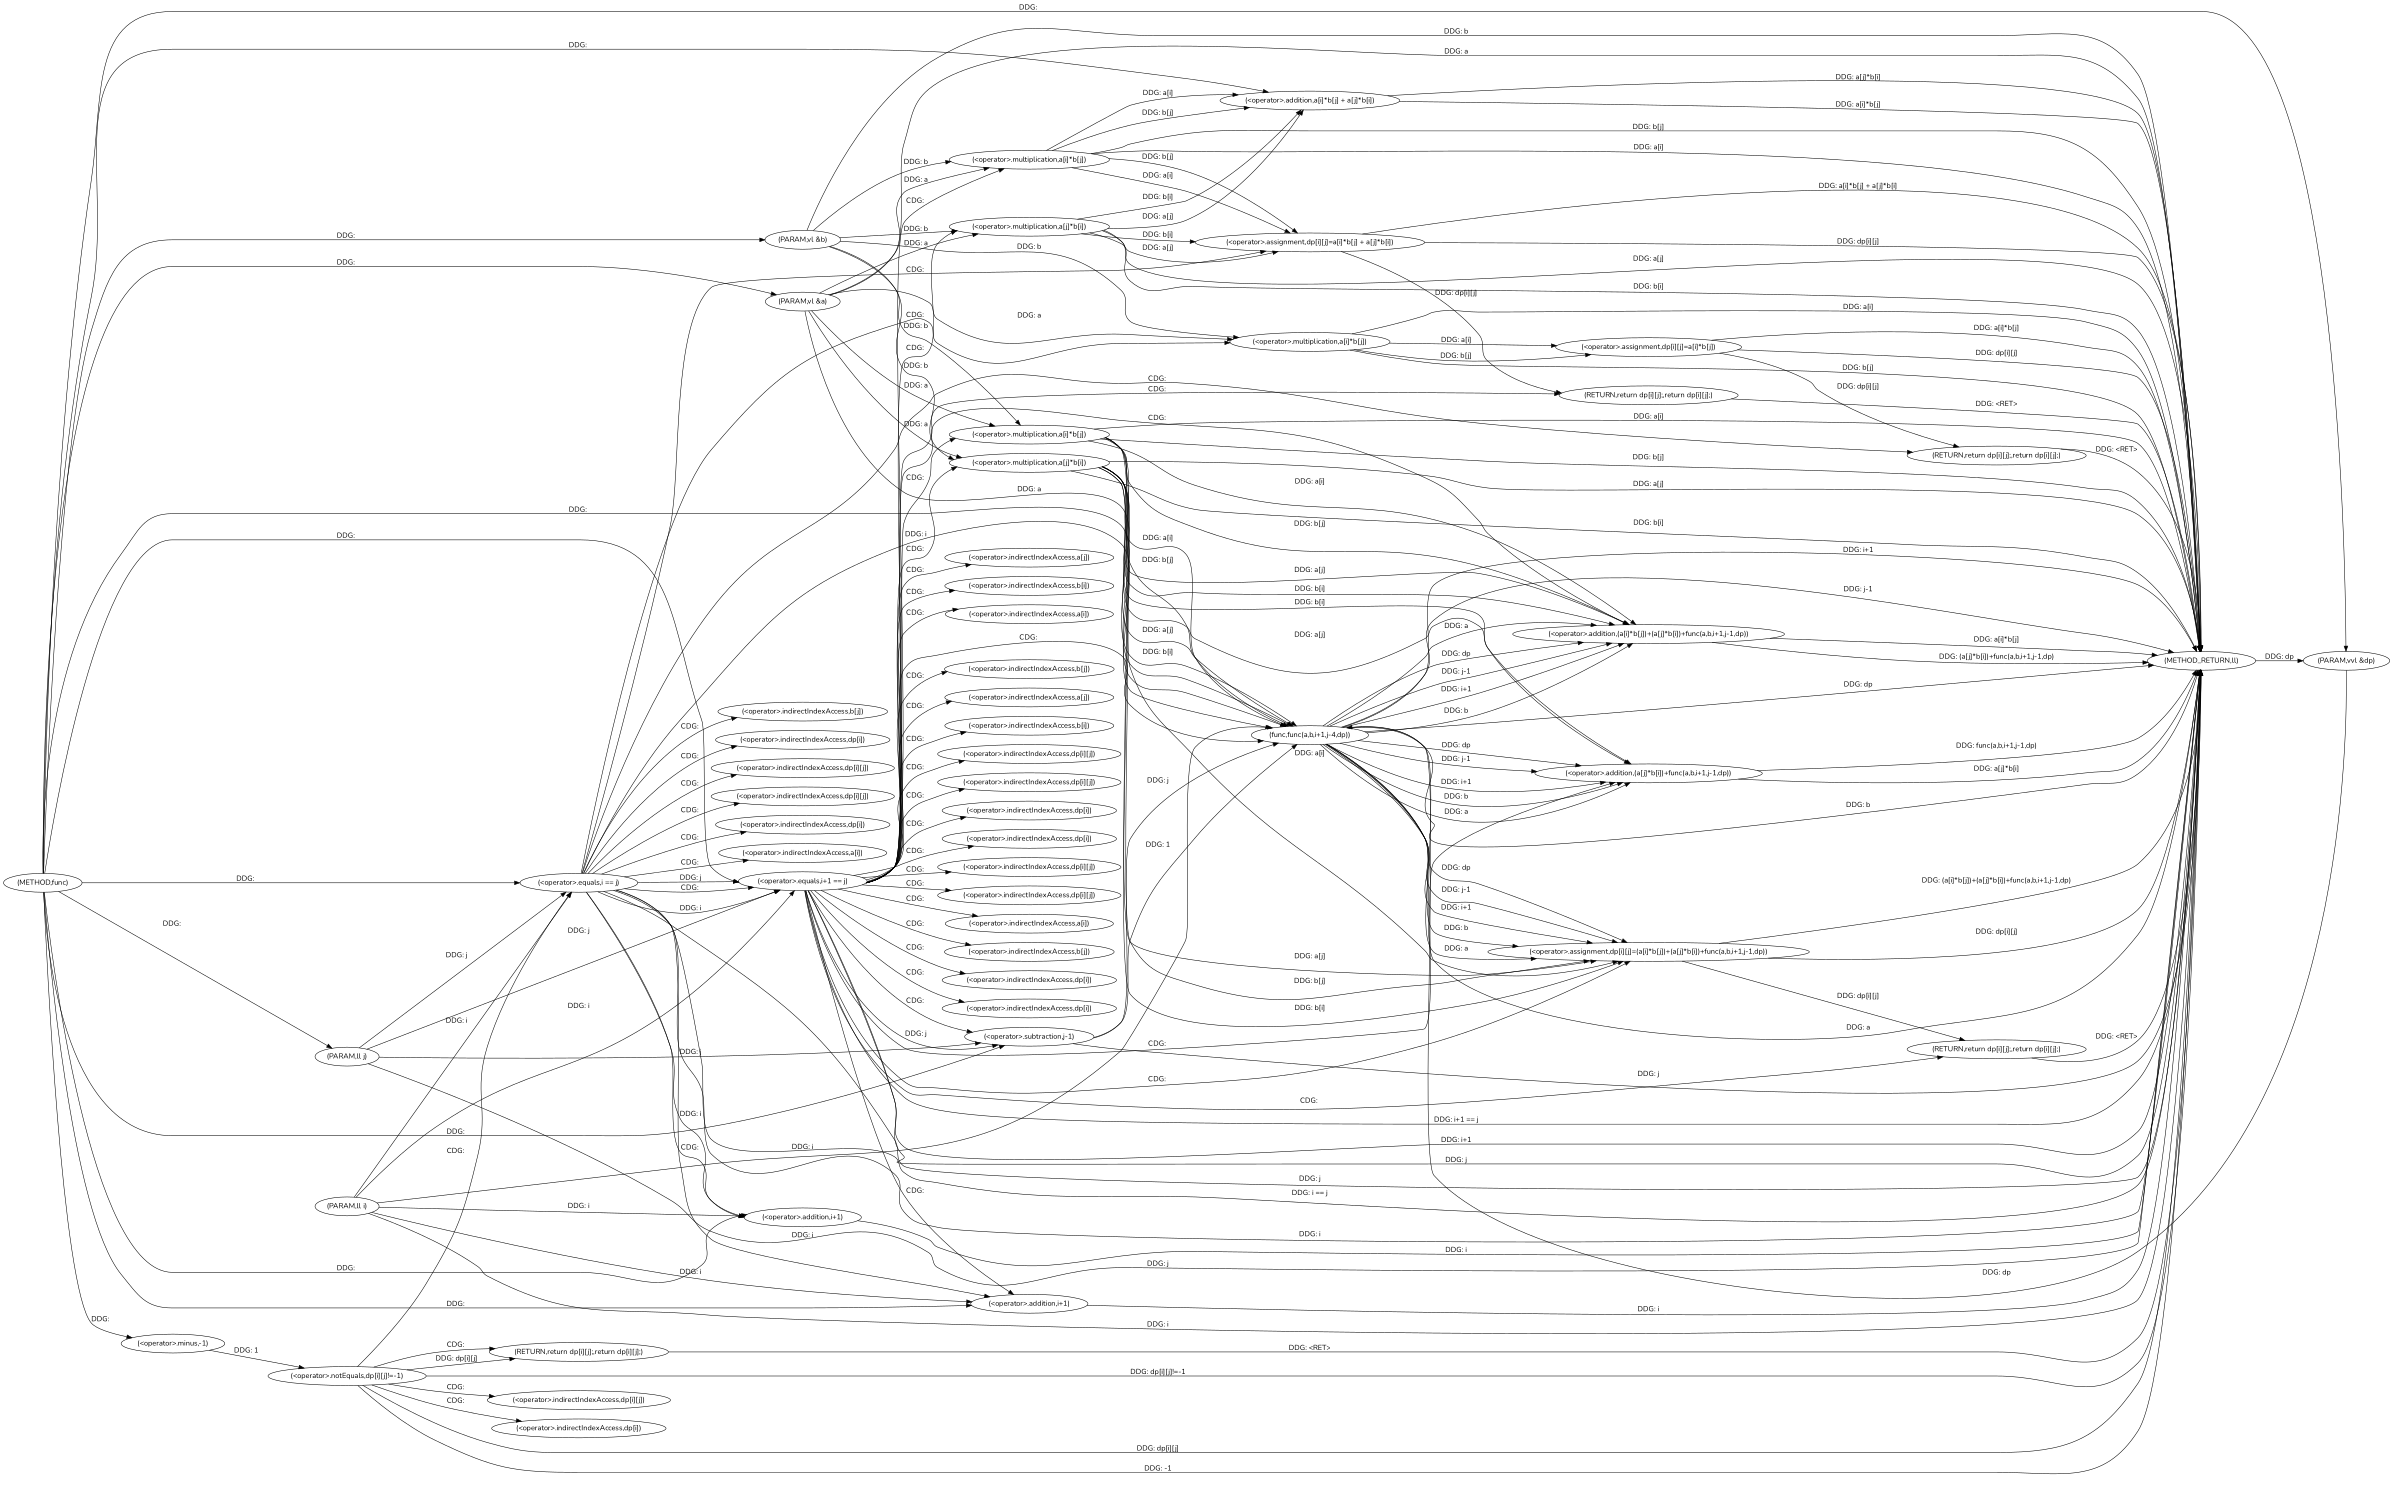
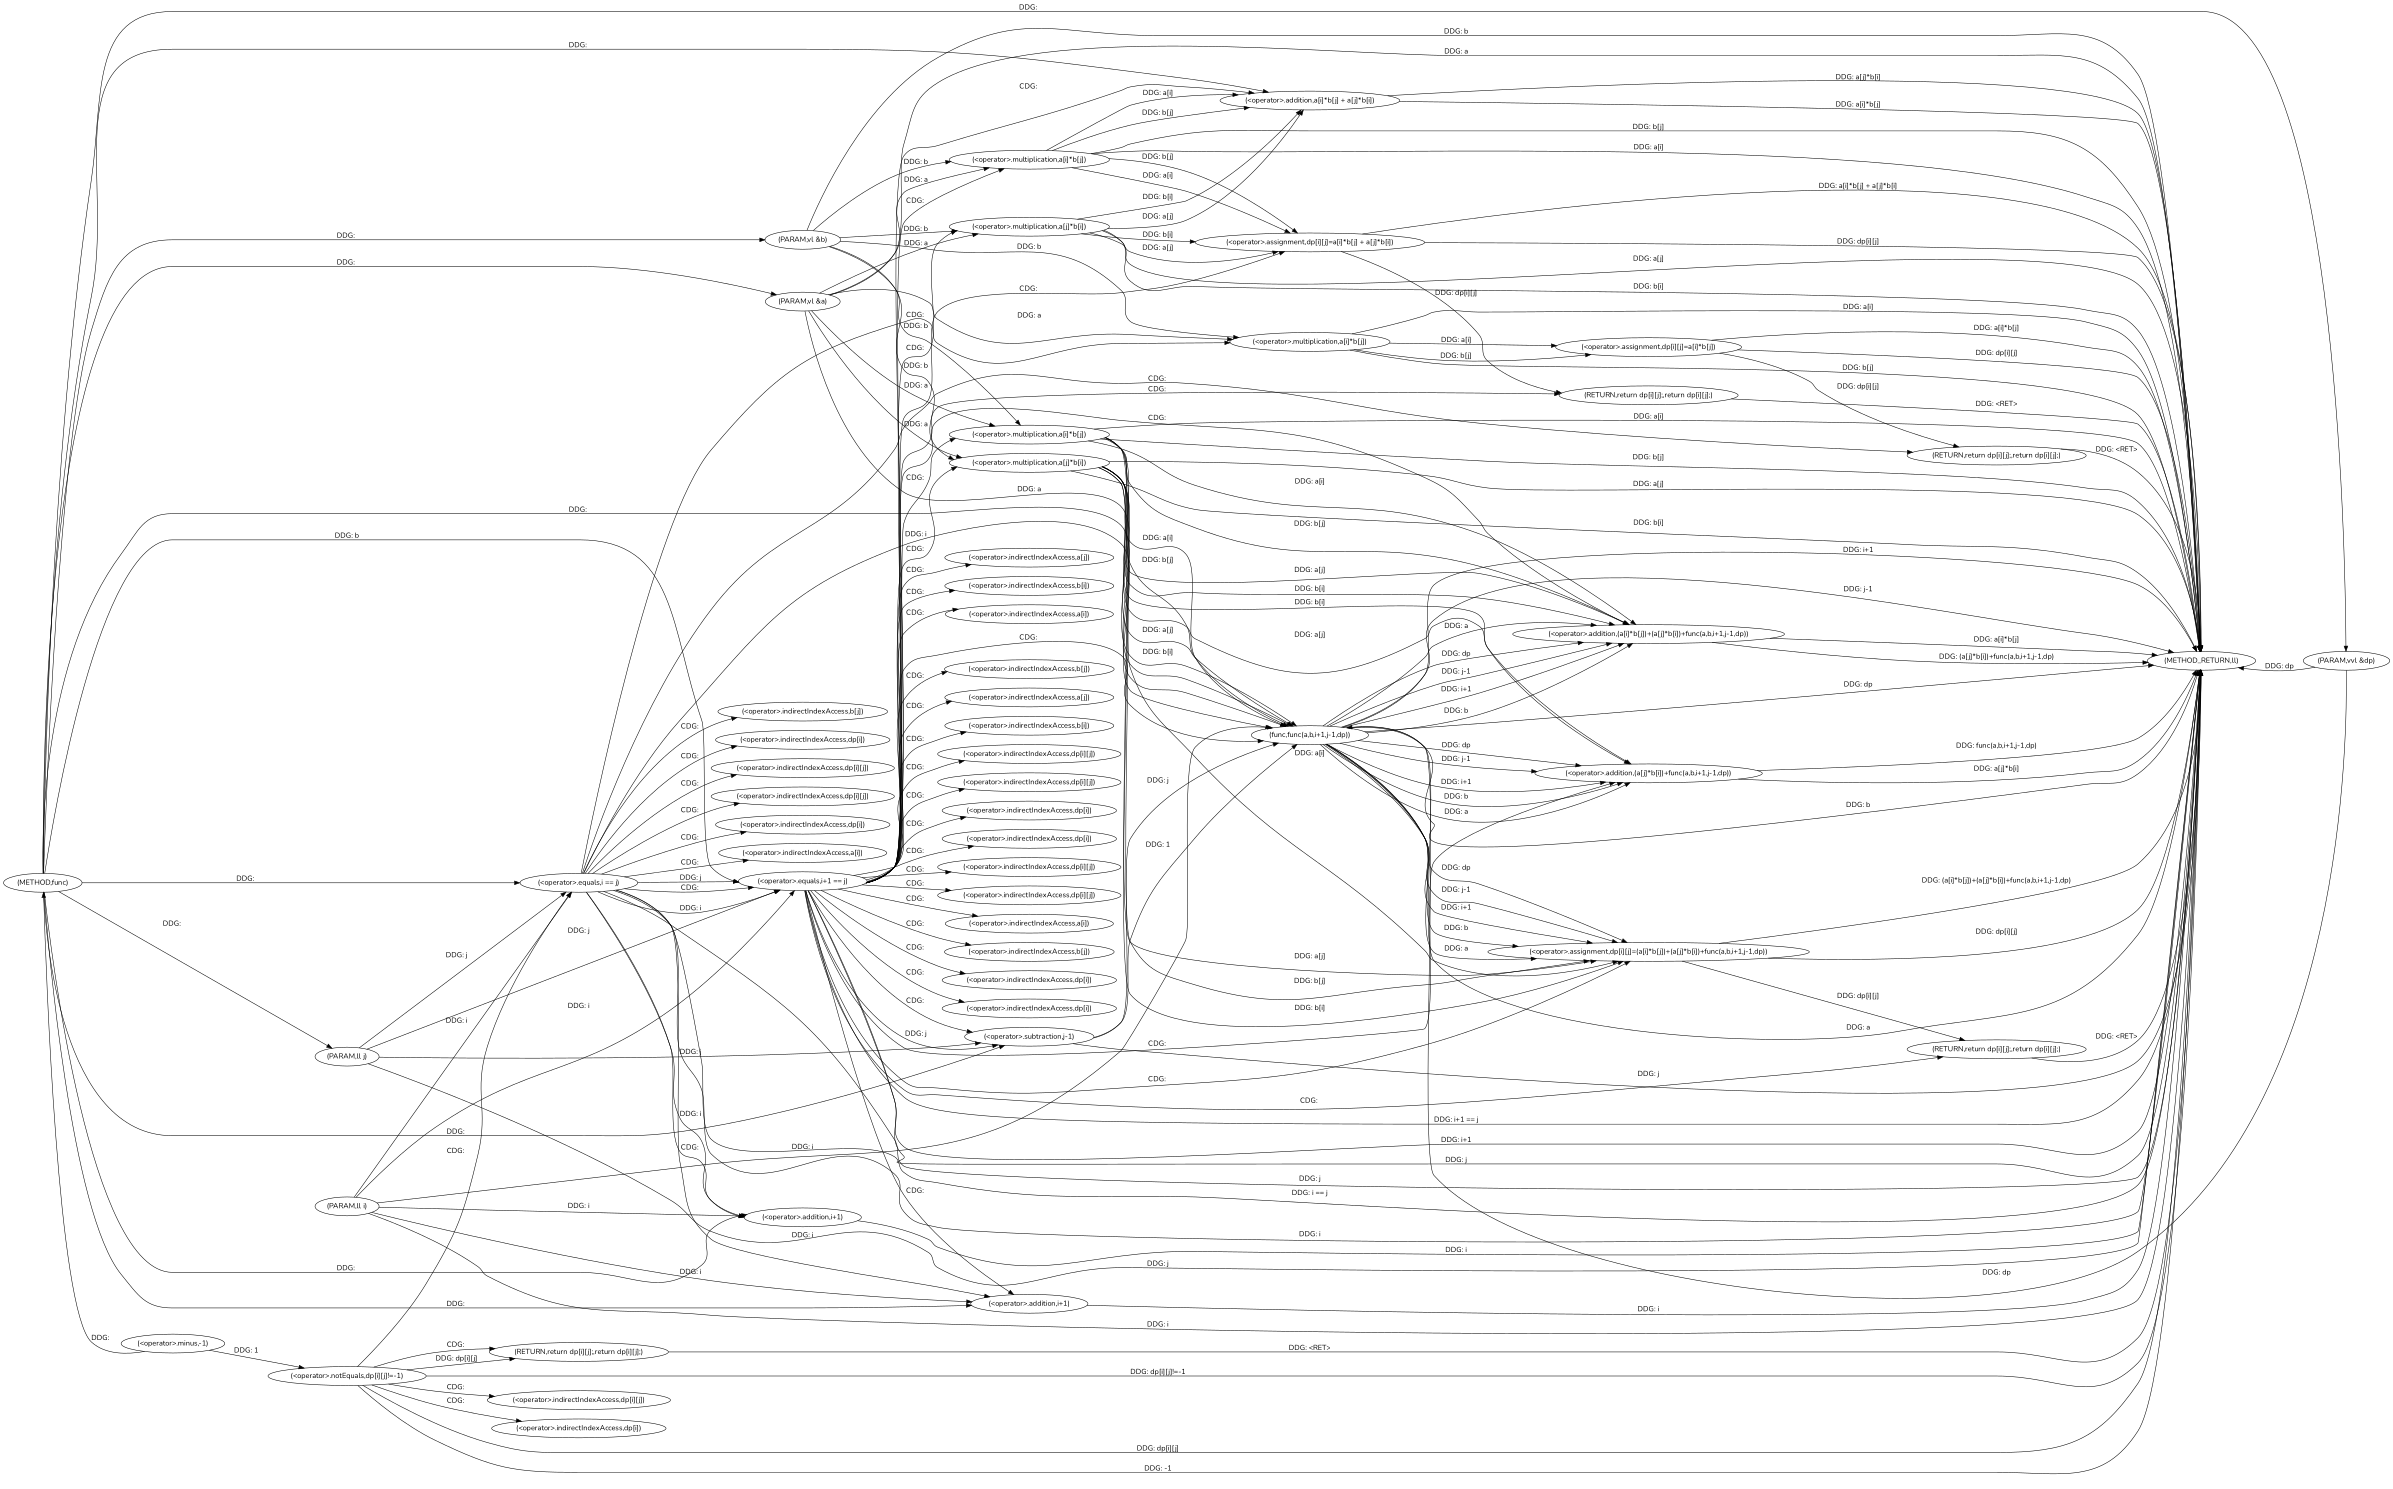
edge "(<operator>.equals,i+1 == j)" -> "(<operator>.addition,a[i]*b[j] + a[j]*b[i])": added, label "CDG:"
edge "(<operator>.equals,i == j)" -> "(<operator>.assignment,dp[i][j]=a[i]*b[j] + a[j]*b[i])": now "(<operator>.equals,i+1 == j)" -> "(<operator>.assignment,dp[i][j]=a[i]*b[j] + a[j]*b[i])"
edge "(METHOD,func)" -> "(<operator>.equals,i+1 == j)": label "DDG: " -> "DDG: b"
edge "(METHOD_RETURN,ll)" -> "(PARAM,vvl &dp)": reversed
node "(func,func(a,b,i+1,j-4,dp))": label "(func,func(a,b,i+1,j-4,dp))" -> "(func,func(a,b,i+1,j-1,dp))"
edge "(METHOD,func)" -> "(<operator>.minus,-1)": reversed
